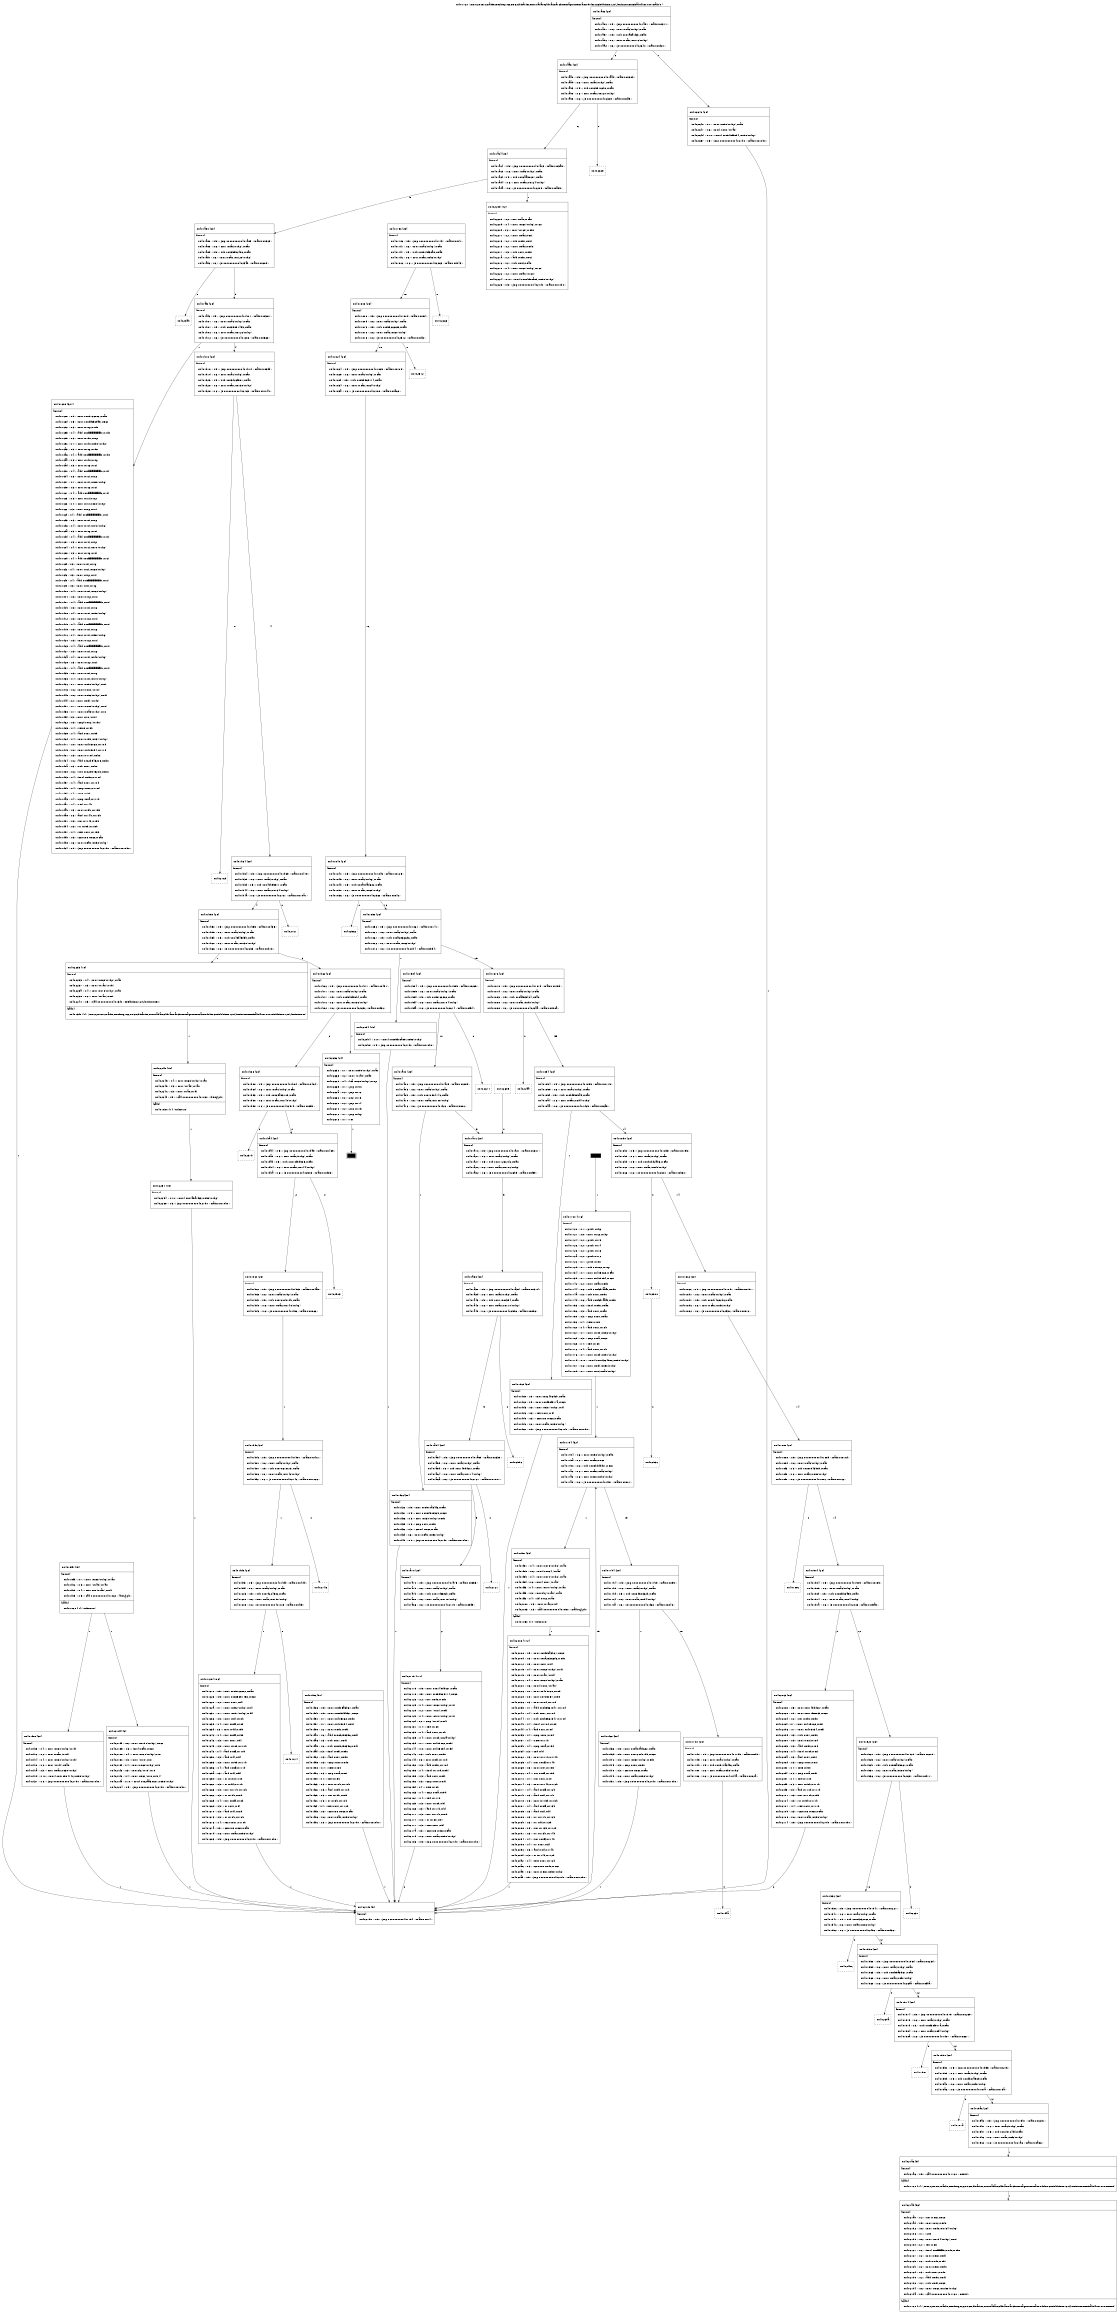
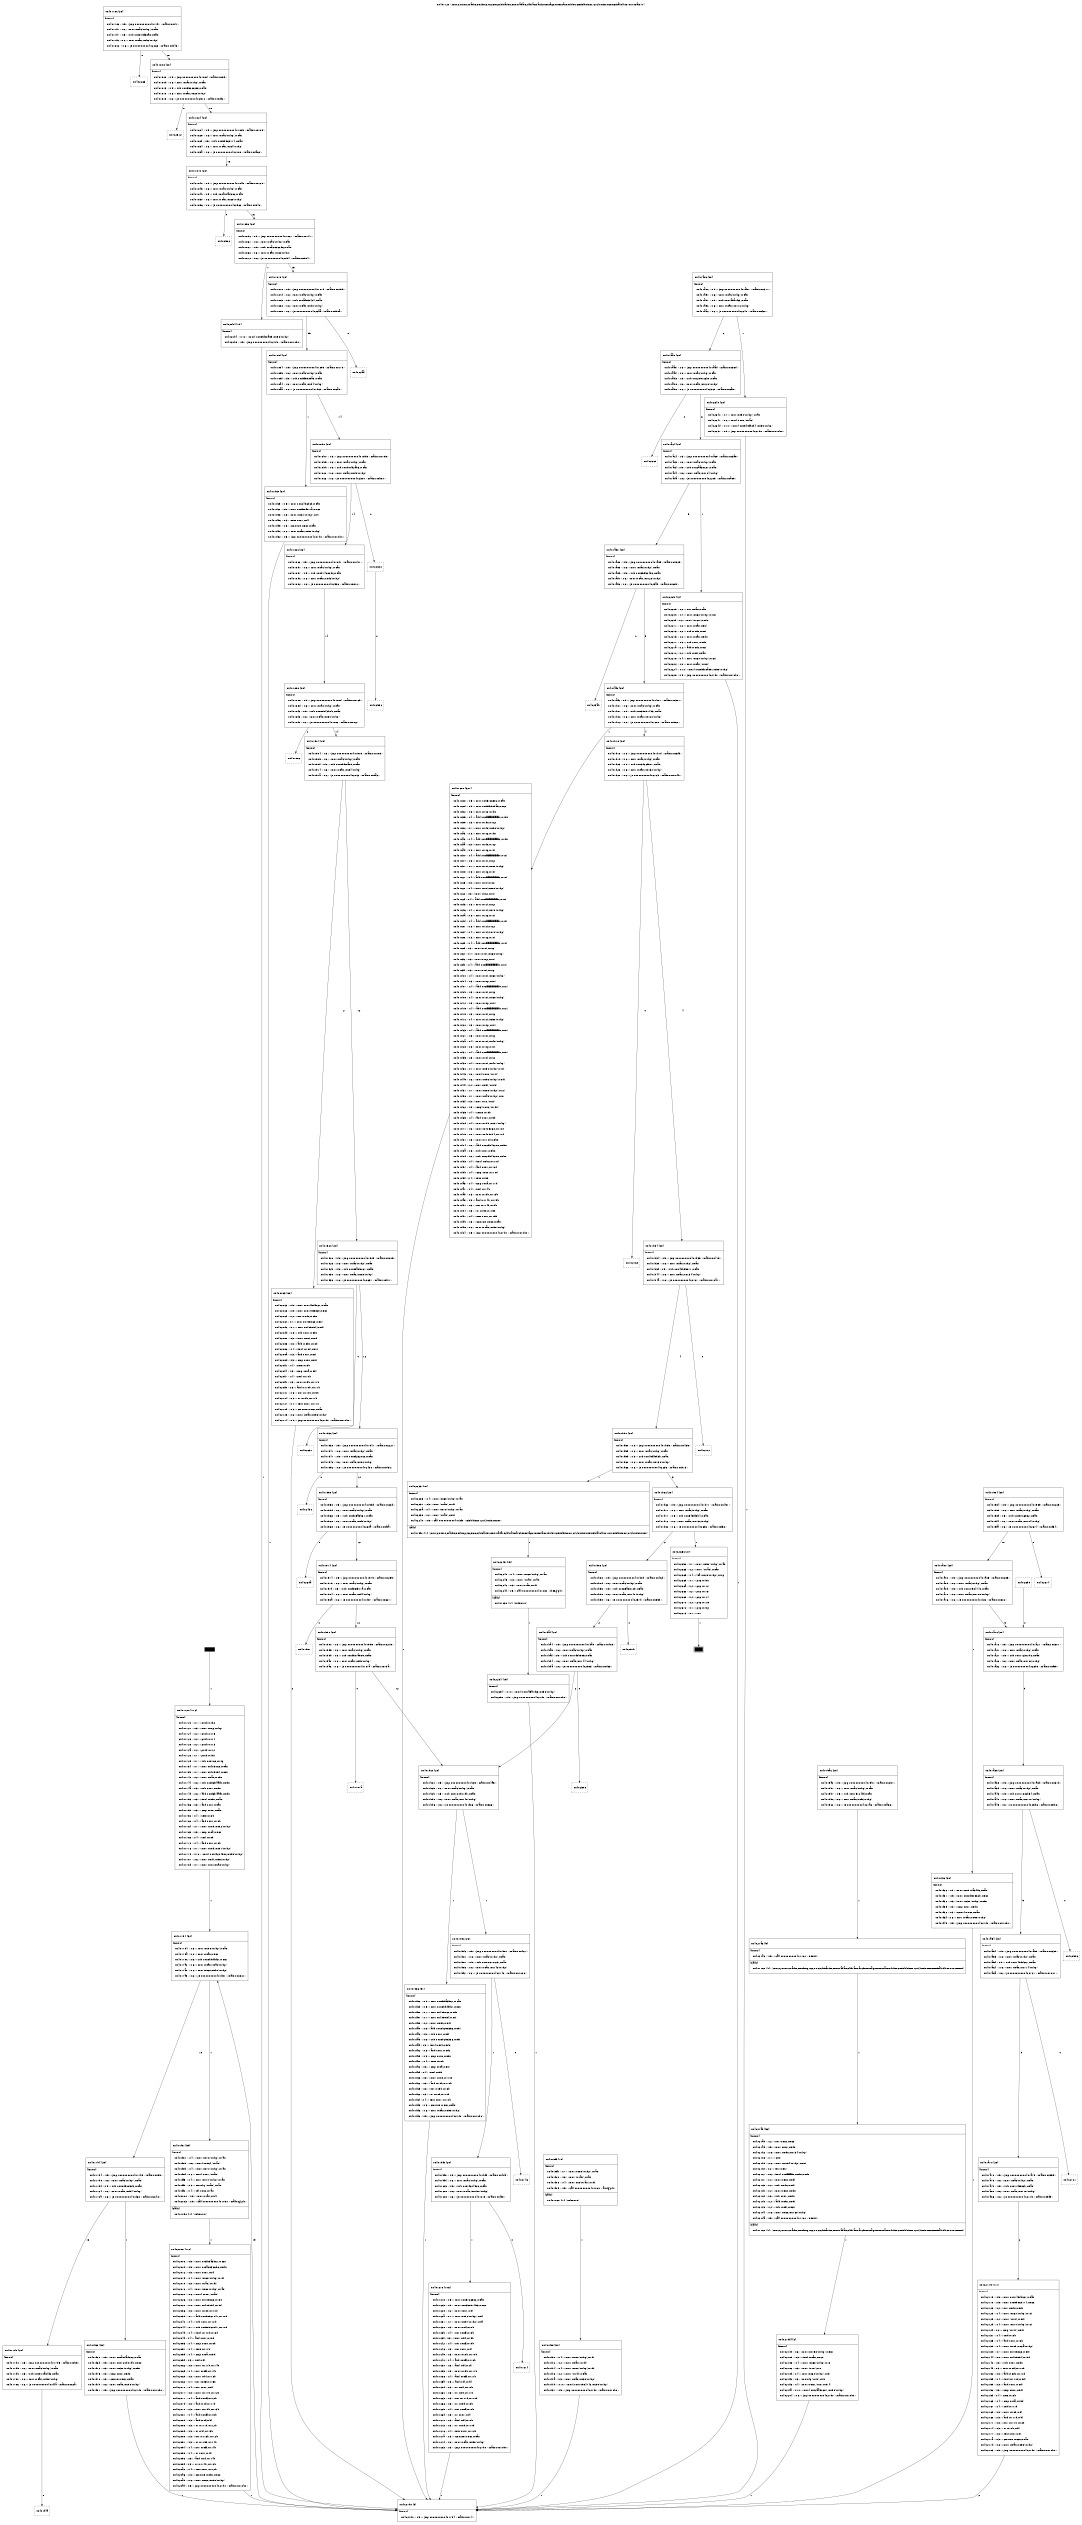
edge "0x401efb [19]" -> "0x4021df [42]": now "0x4021ab [52]" -> "0x4021df [42]"
edge "0x402209 [42]" -> "0x4027d0 [5]": added, label "1"
edge "0x401bc0 [28]" -> "0x401f86 [91]": added, label "1"
edge "0x401990 [28]" -> "0x4019ac [28]": now "0x401990 [28]" -> "0x401bc0 [28]"
